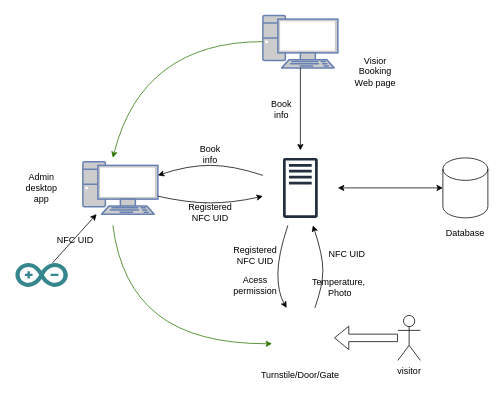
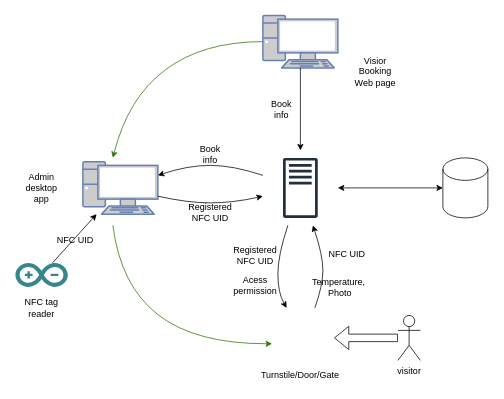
node "Database": removed
node "NFC tag reader": added
